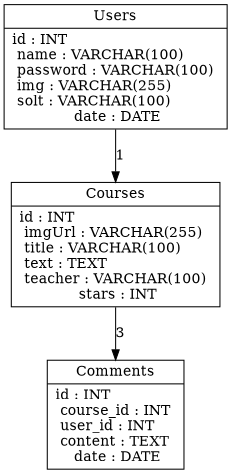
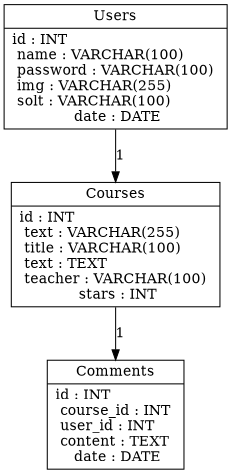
node "Courses": text "imgUrl : VARCHAR(255)" -> "text : VARCHAR(255)"
edge "Courses" -> "Comments": label "3" -> "1"
